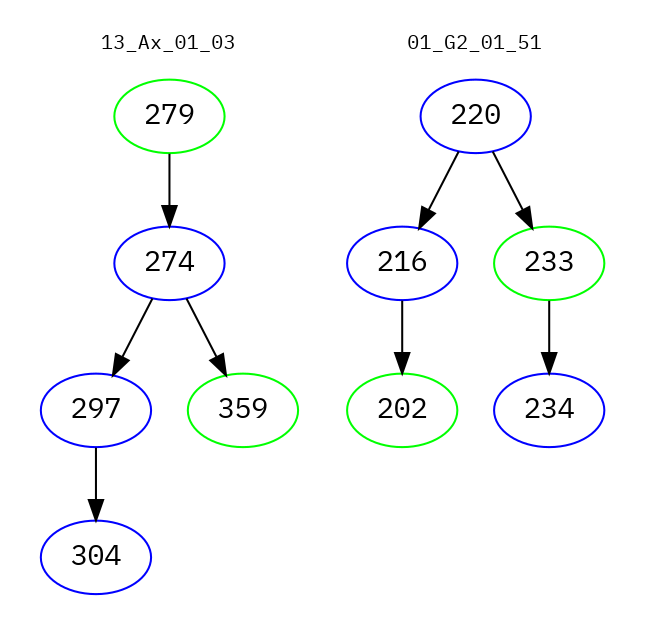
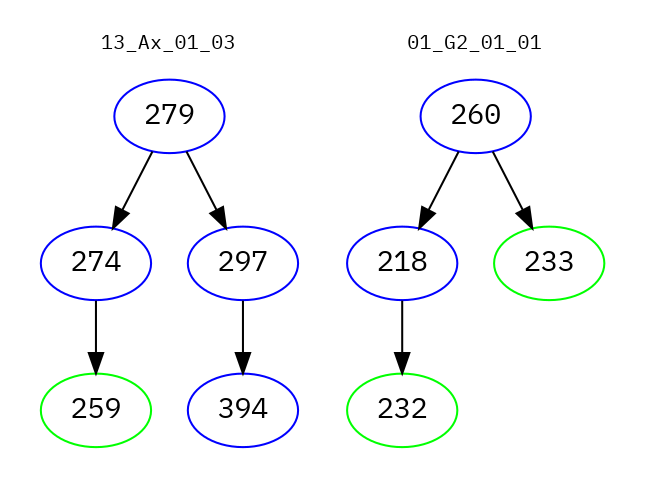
cluster "01_G2_01_51": label "01_G2_01_51" -> "01_G2_01_01"
node "279": color green -> blue
node "220": label "220" -> "260"
node "216": label "216" -> "218"
edge "274" -> "297": now "279" -> "297"
node "359": label "359" -> "259"
node "202": label "202" -> "232"
node "234": removed
node "304": label "304" -> "394"
